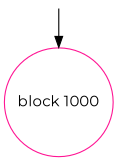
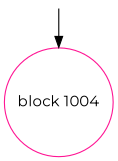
node "block 1000": label "block 1000" -> "block 1004"
